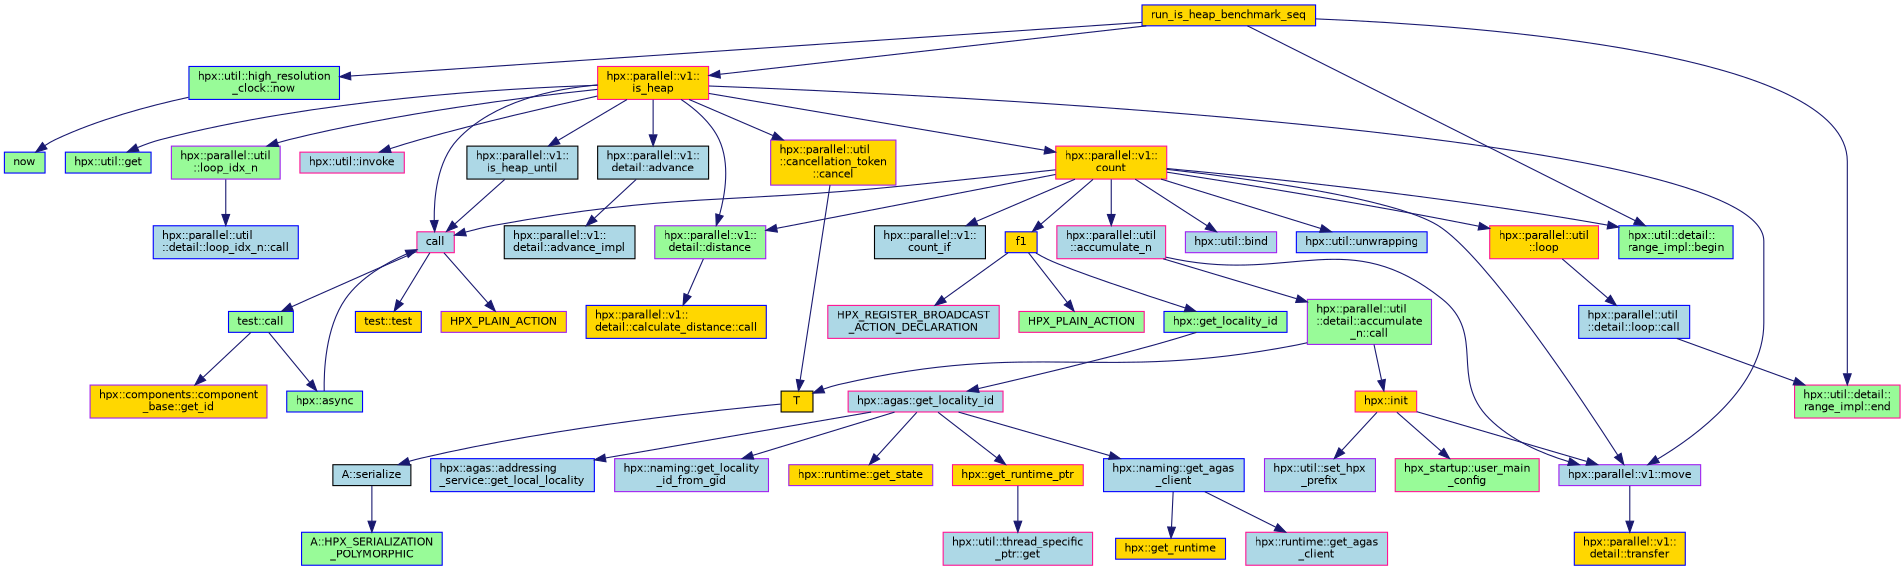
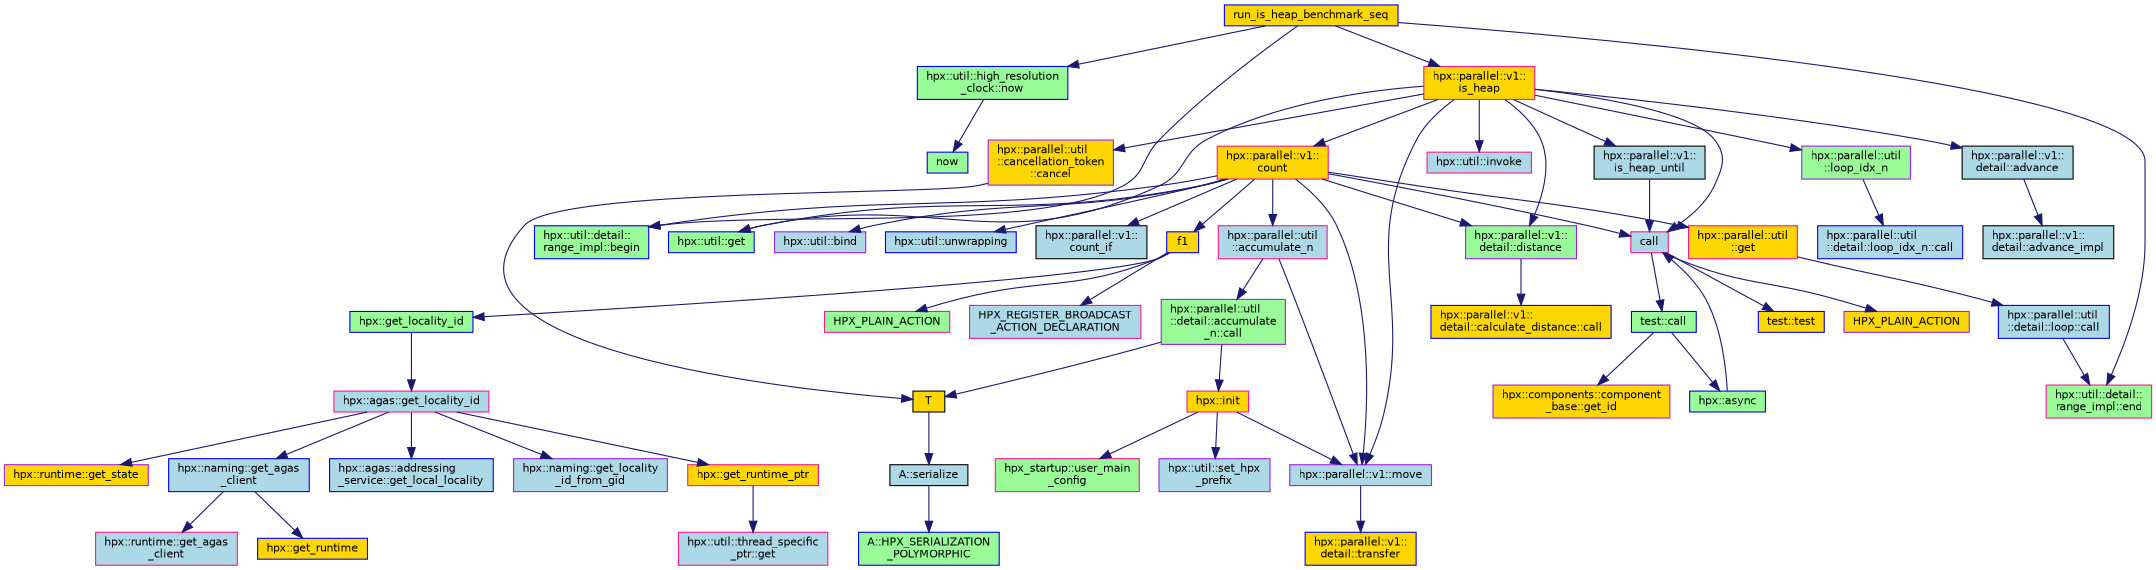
edge "hpx::parallel::v1:: count" -> "hpx::util::get": added
node "hpx::parallel::util ::loop": label "hpx::parallel::util ::loop" -> "hpx::parallel::util ::get"
